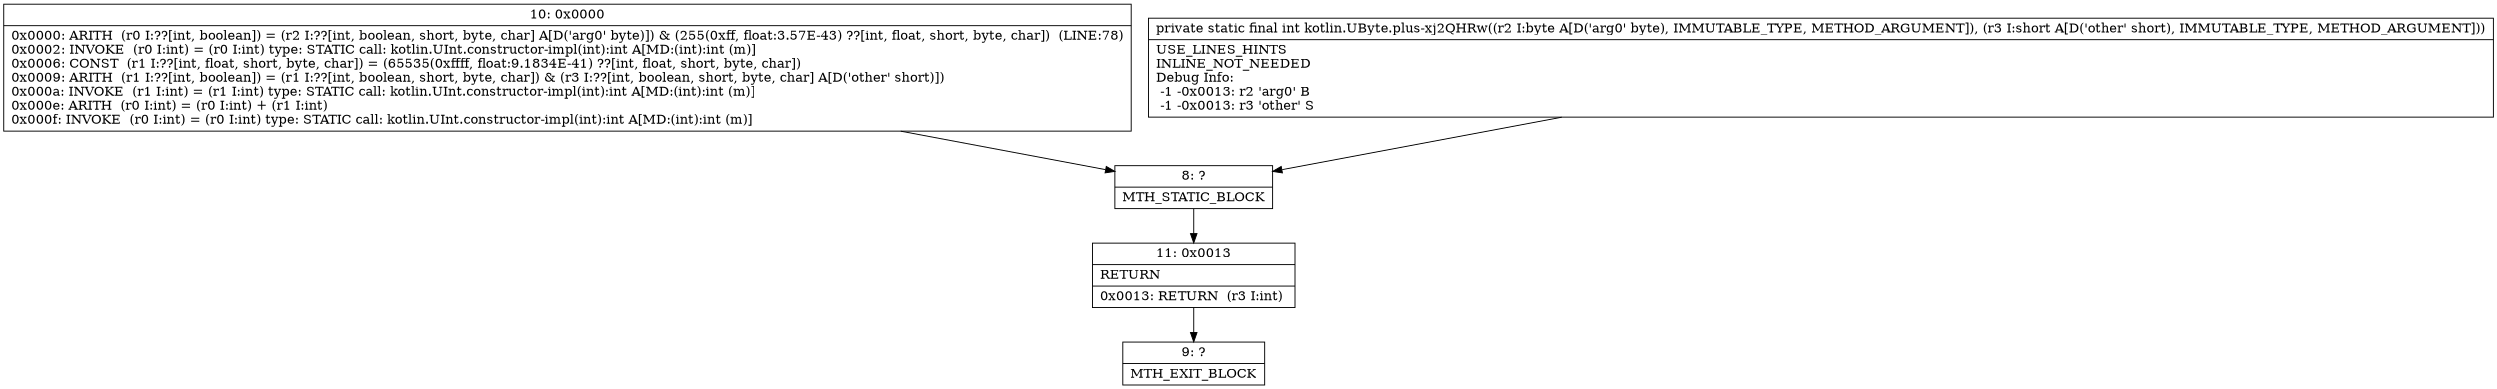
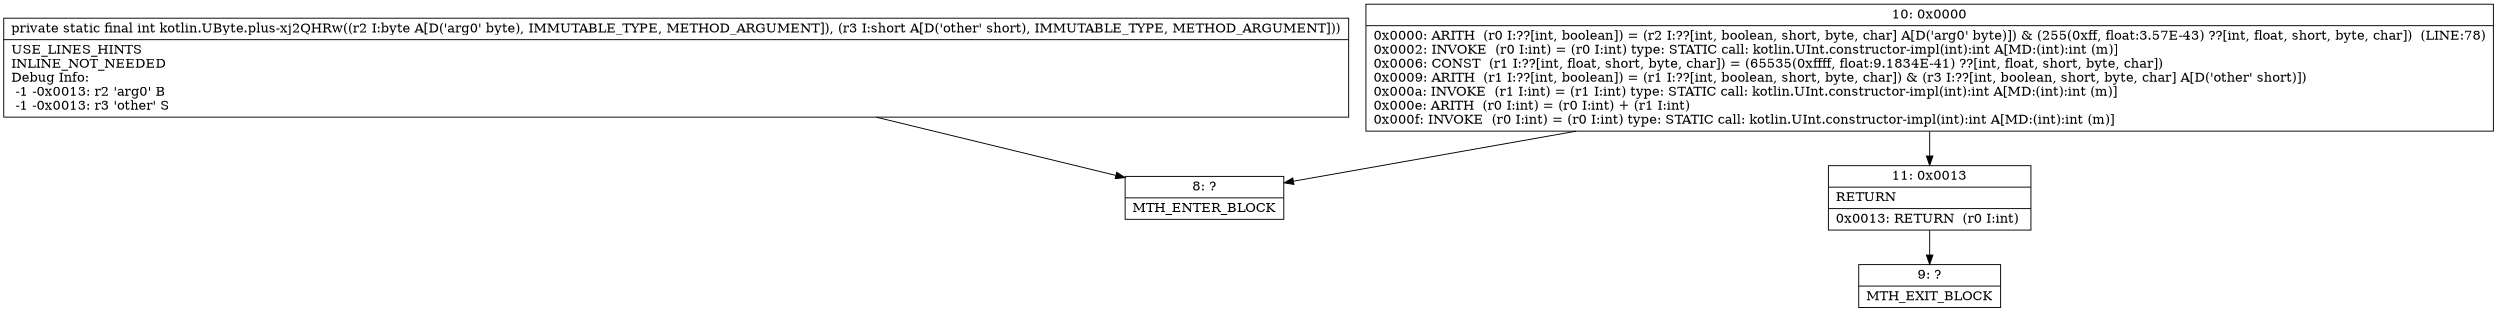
node "8: ?": text "MTH_STATIC_BLOCK" -> "MTH_ENTER_BLOCK"
edge "8: ?" -> "11: 0x0013": now "10: 0x0000" -> "11: 0x0013"
node "11: 0x0013": text "0x0013: RETURN  (r3 I:int)" -> "0x0013: RETURN  (r0 I:int)"
